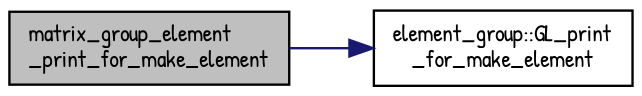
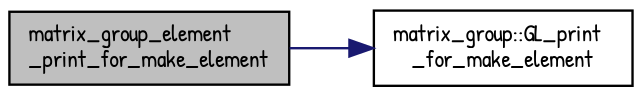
node "element_group::GL_print _for_make_element": label "element_group::GL_print _for_make_element" -> "matrix_group::GL_print _for_make_element"
